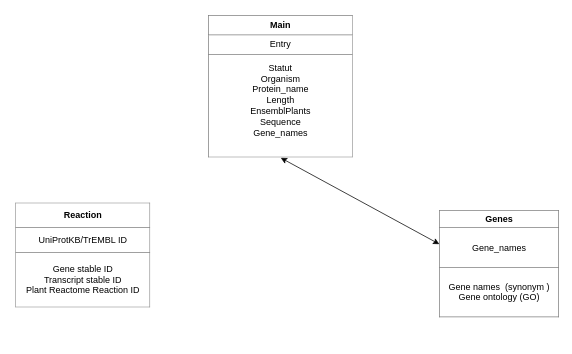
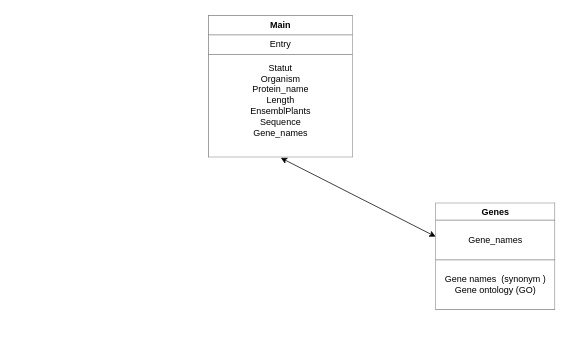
node "Reaction UniProtKB/TrEMBL ID Gene stable ID Transcript stable ID Plant Reactome Reaction ID": removed
node "Genes Gene_names Gene names (synonym ) Gene ontology (GO)": moved (499, 278) -> (495, 270)
